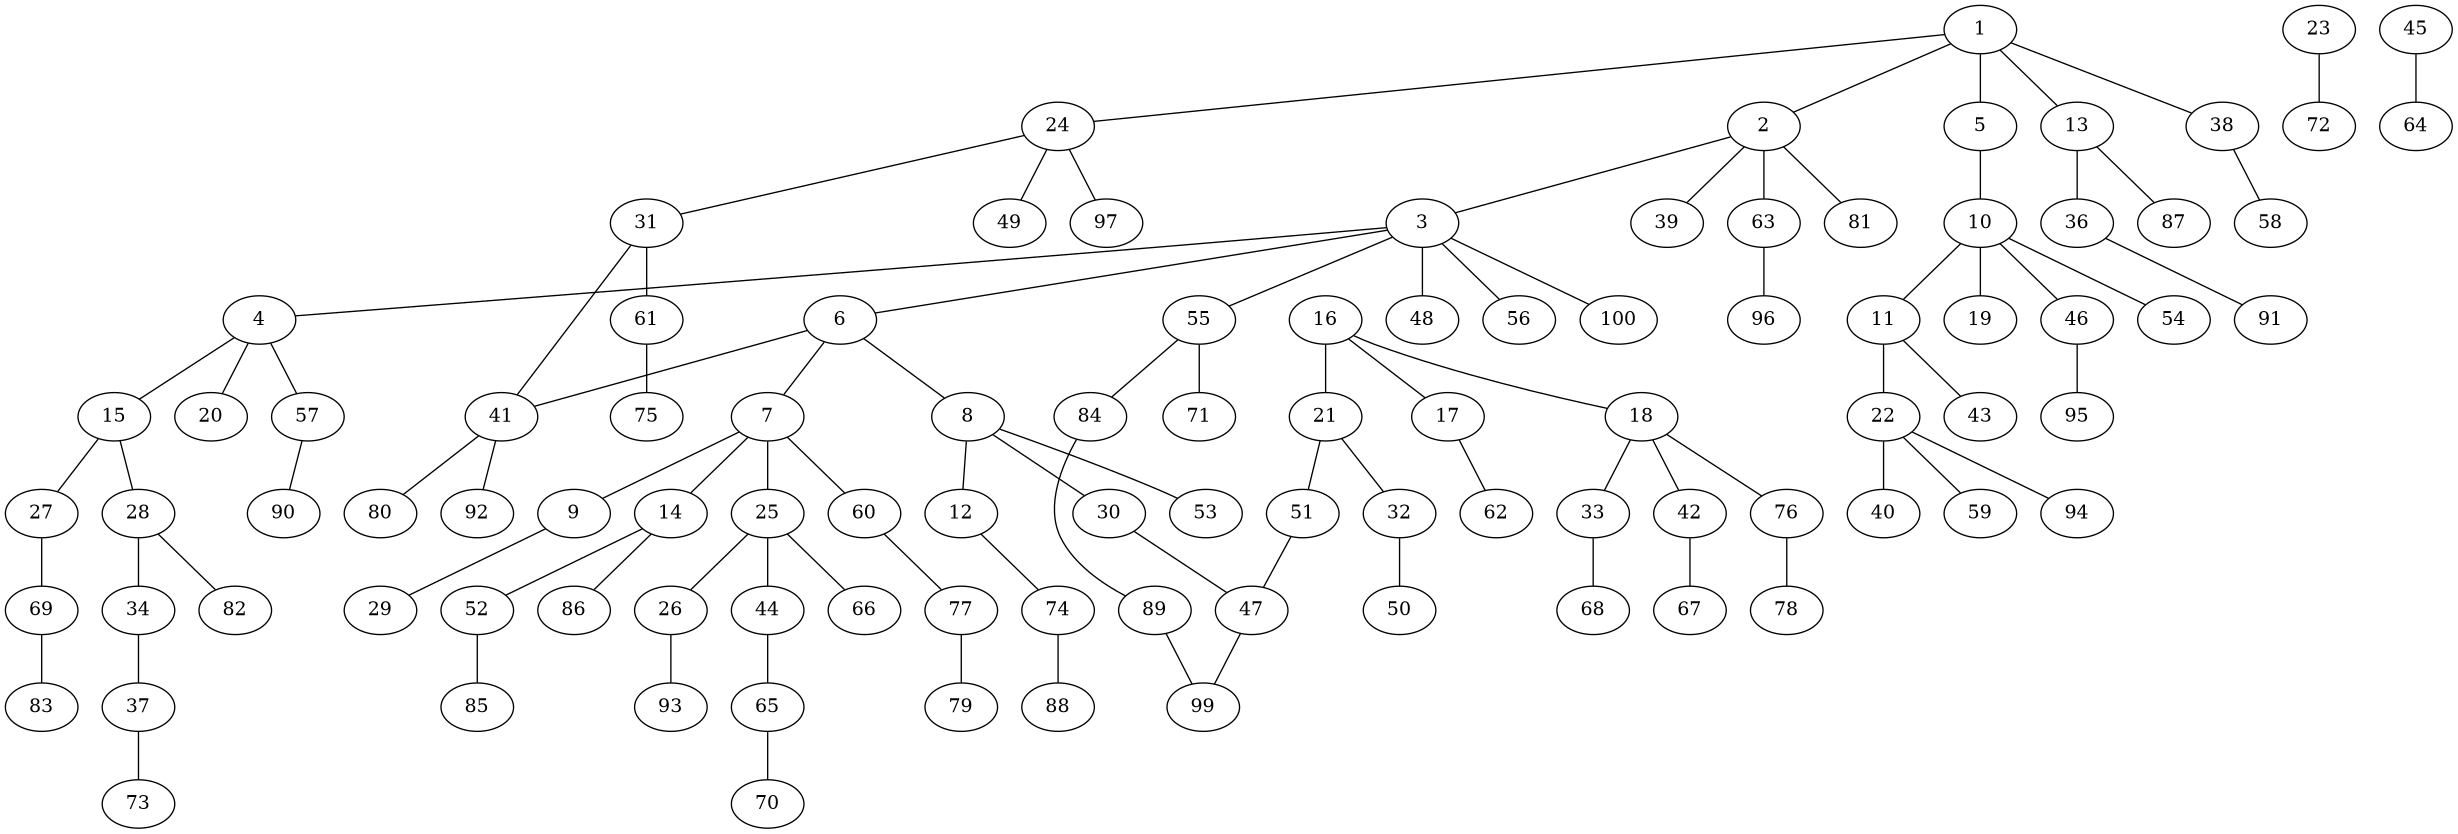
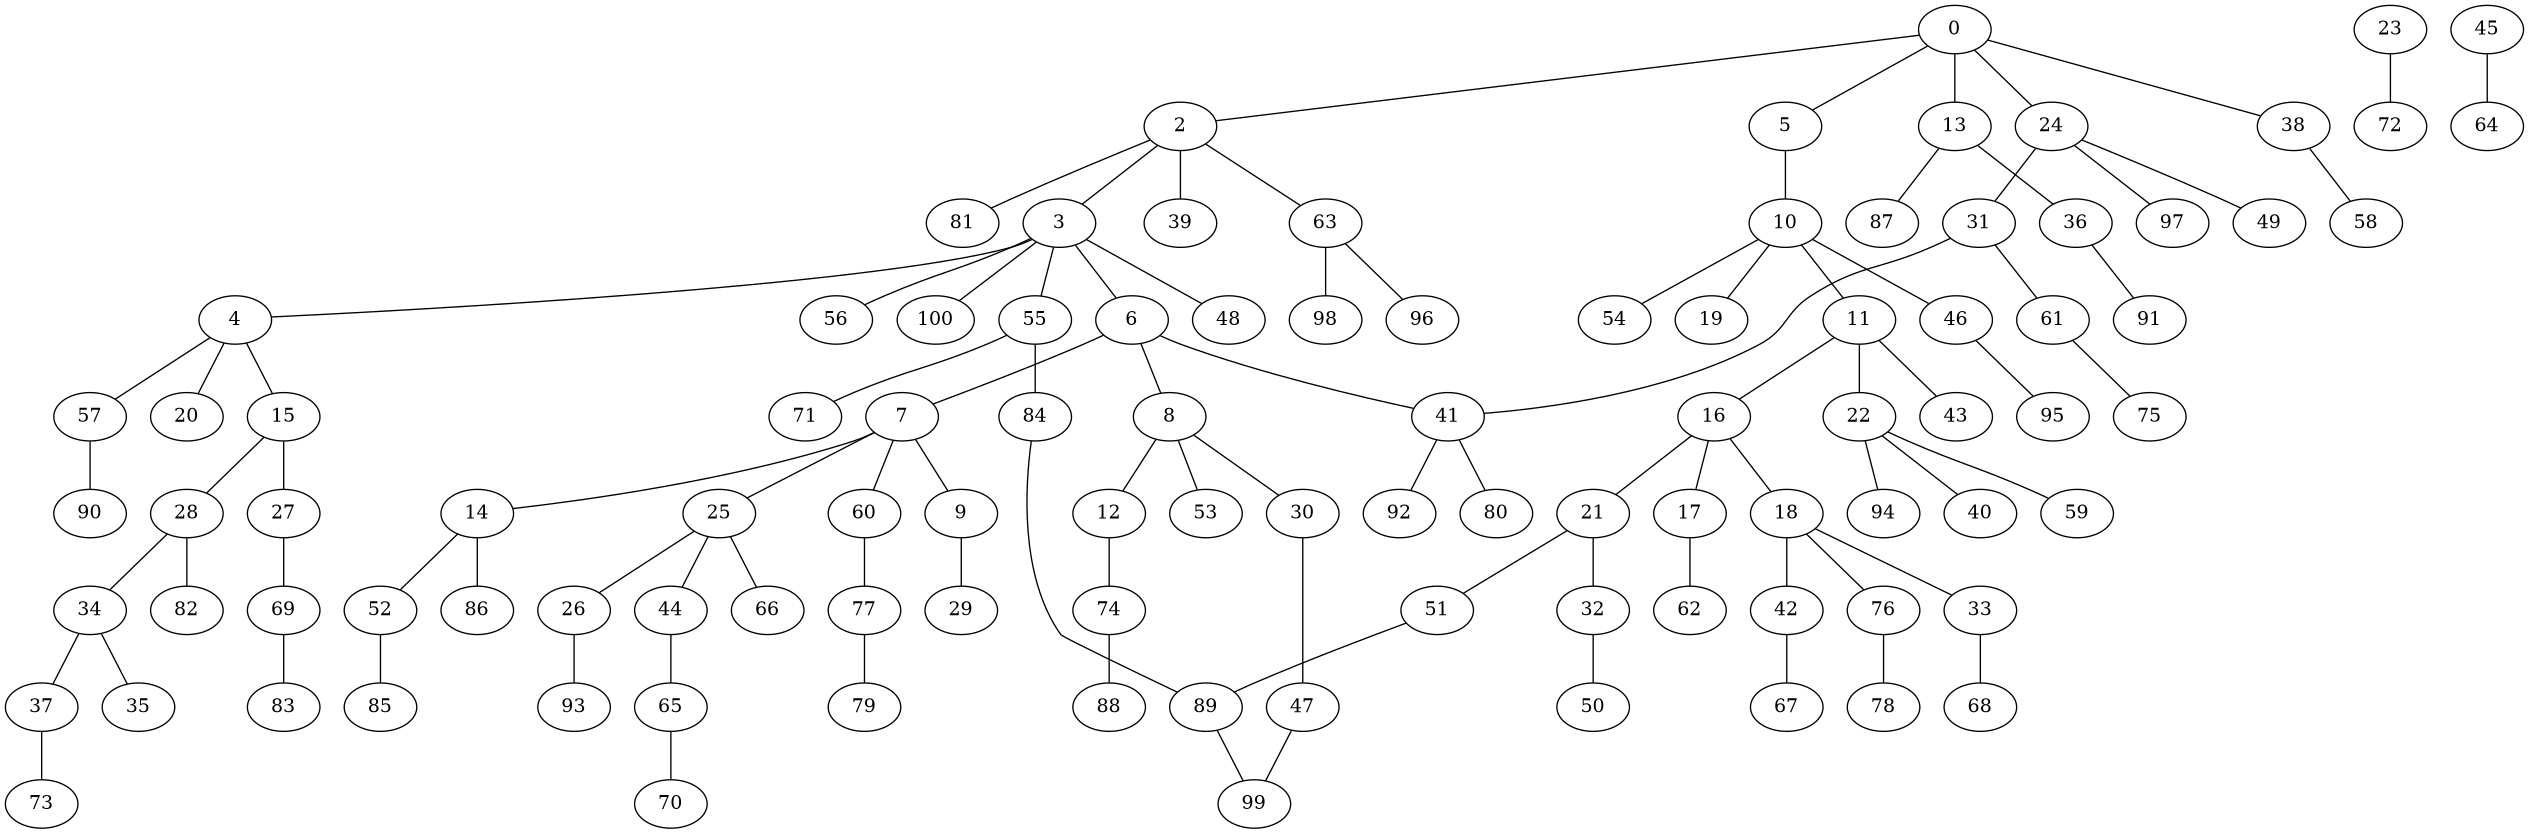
node "1": label "1" -> "0"
node "98": added
edge "11" -- "16": added
edge "51" -- "47": now "51" -- "89"
node "35": added
